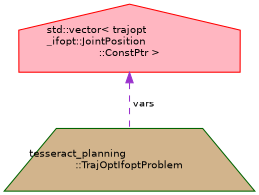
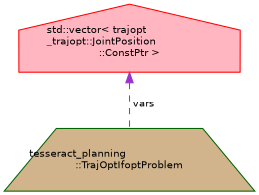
node "std::vector< trajopt _ifopt::JointPosition ::ConstPtr >": label "std::vector< trajopt _ifopt::JointPosition ::ConstPtr >" -> "std::vector< trajopt _trajopt::JointPosition ::ConstPtr >"
